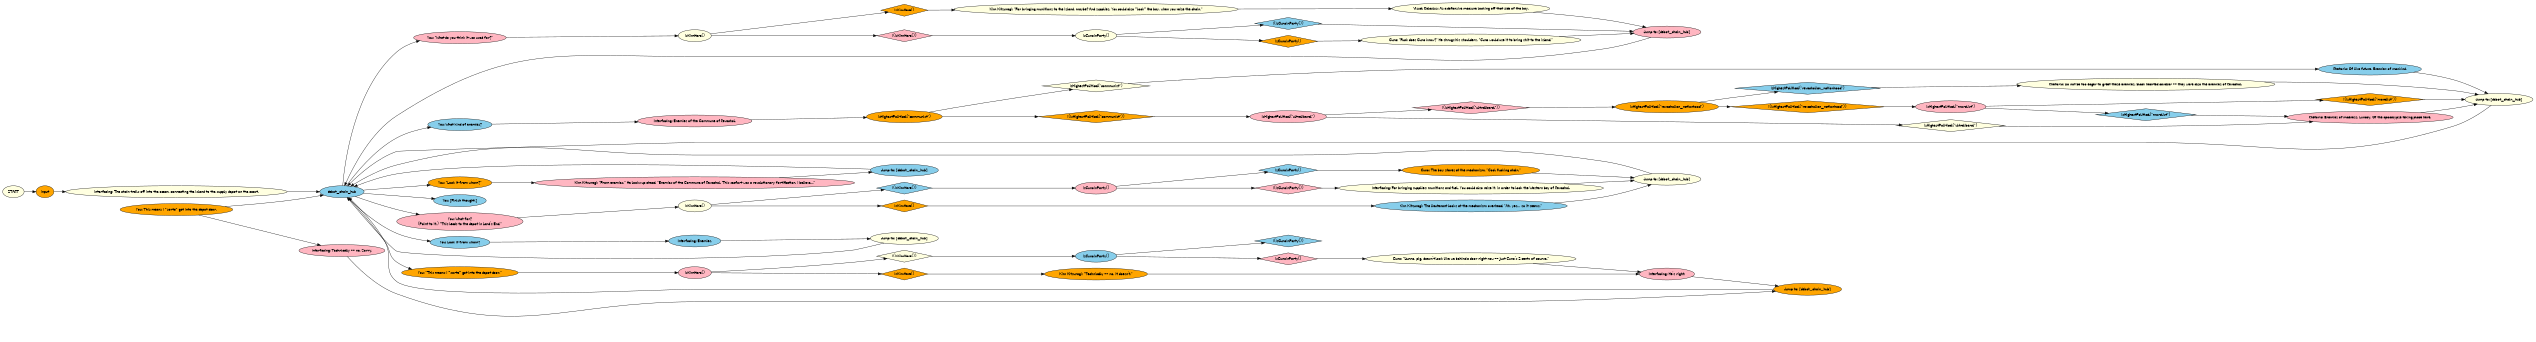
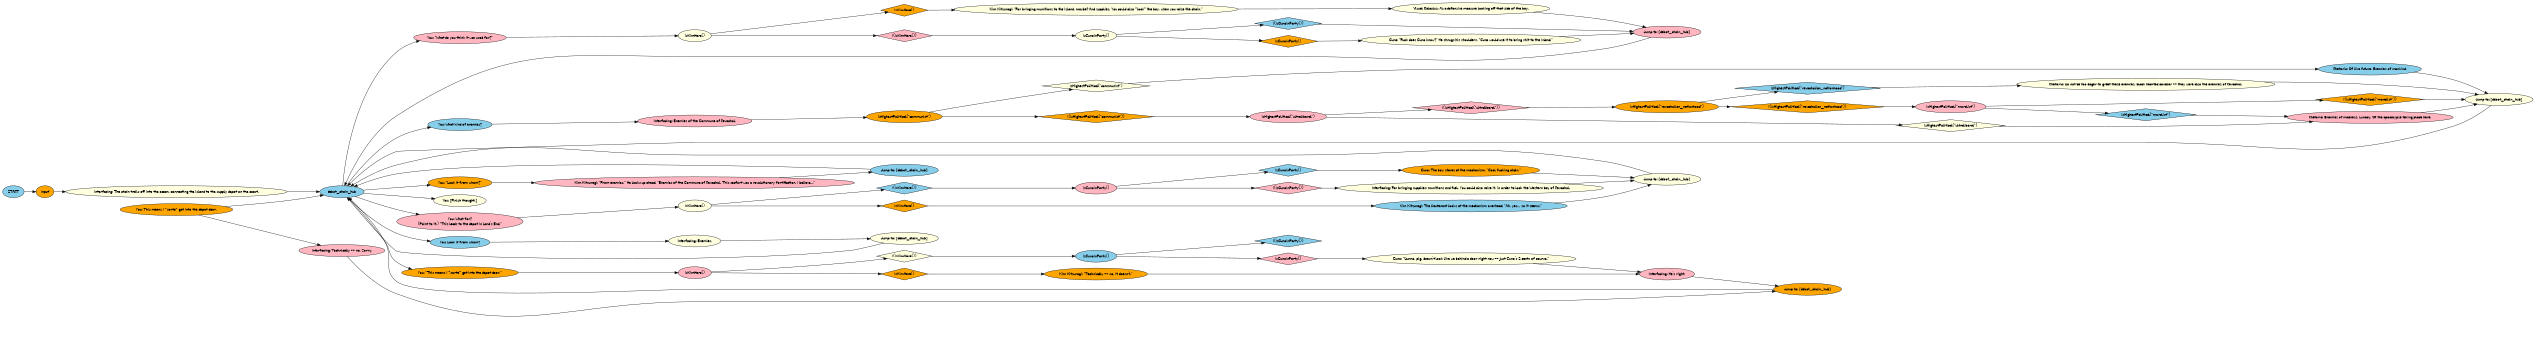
node "START": fillcolor lightyellow -> skyblue
node "You: [Finish thought.]": fillcolor skyblue -> lightyellow
node "Interfacing: Enemies.": fillcolor skyblue -> lightyellow
